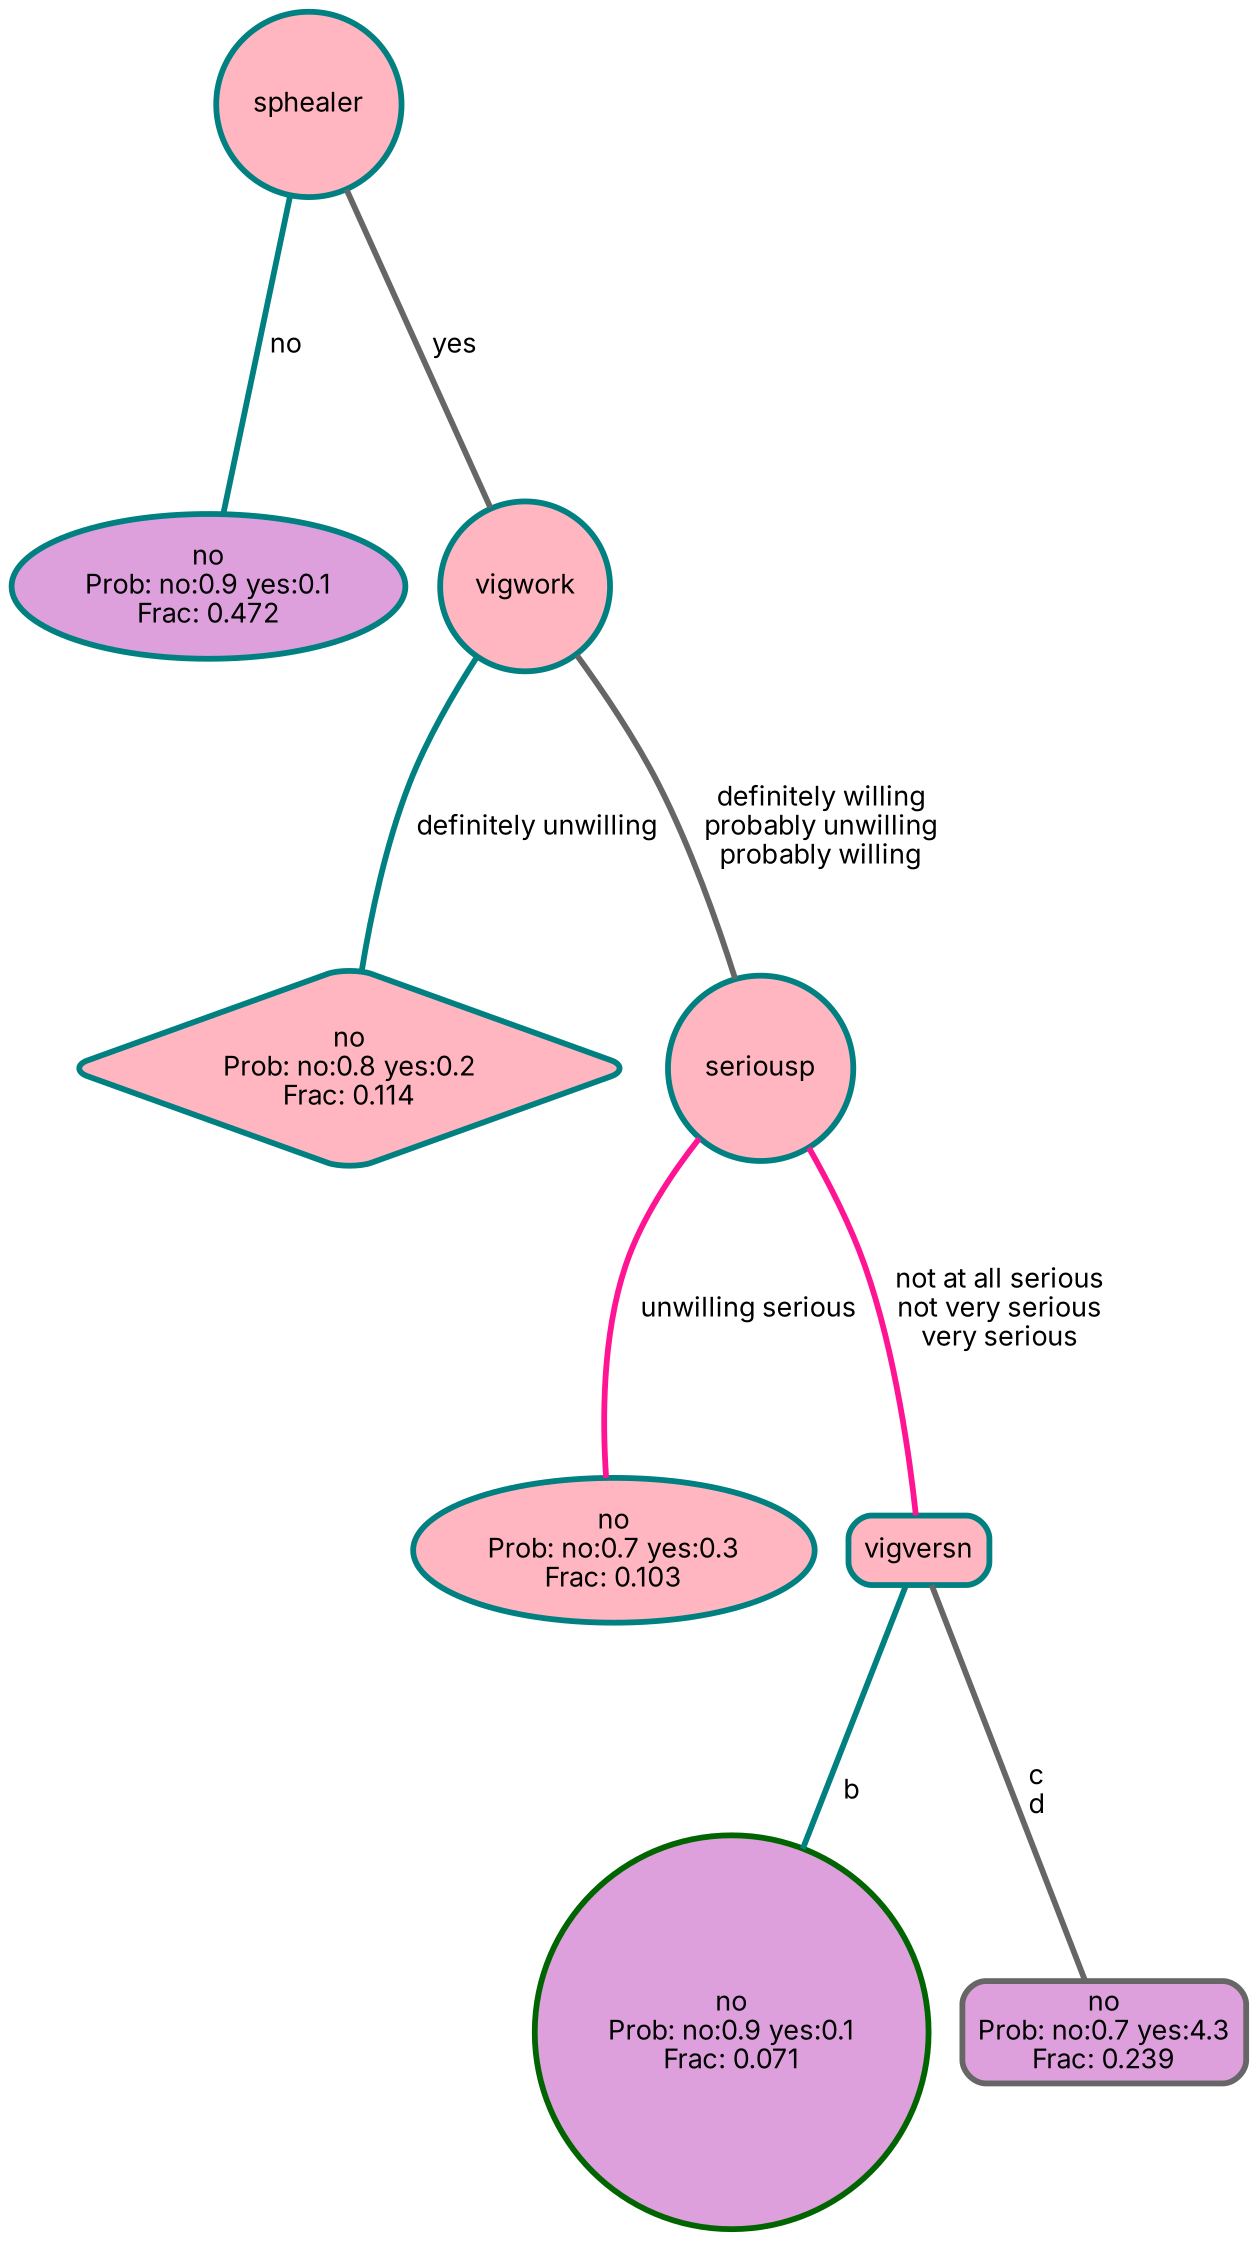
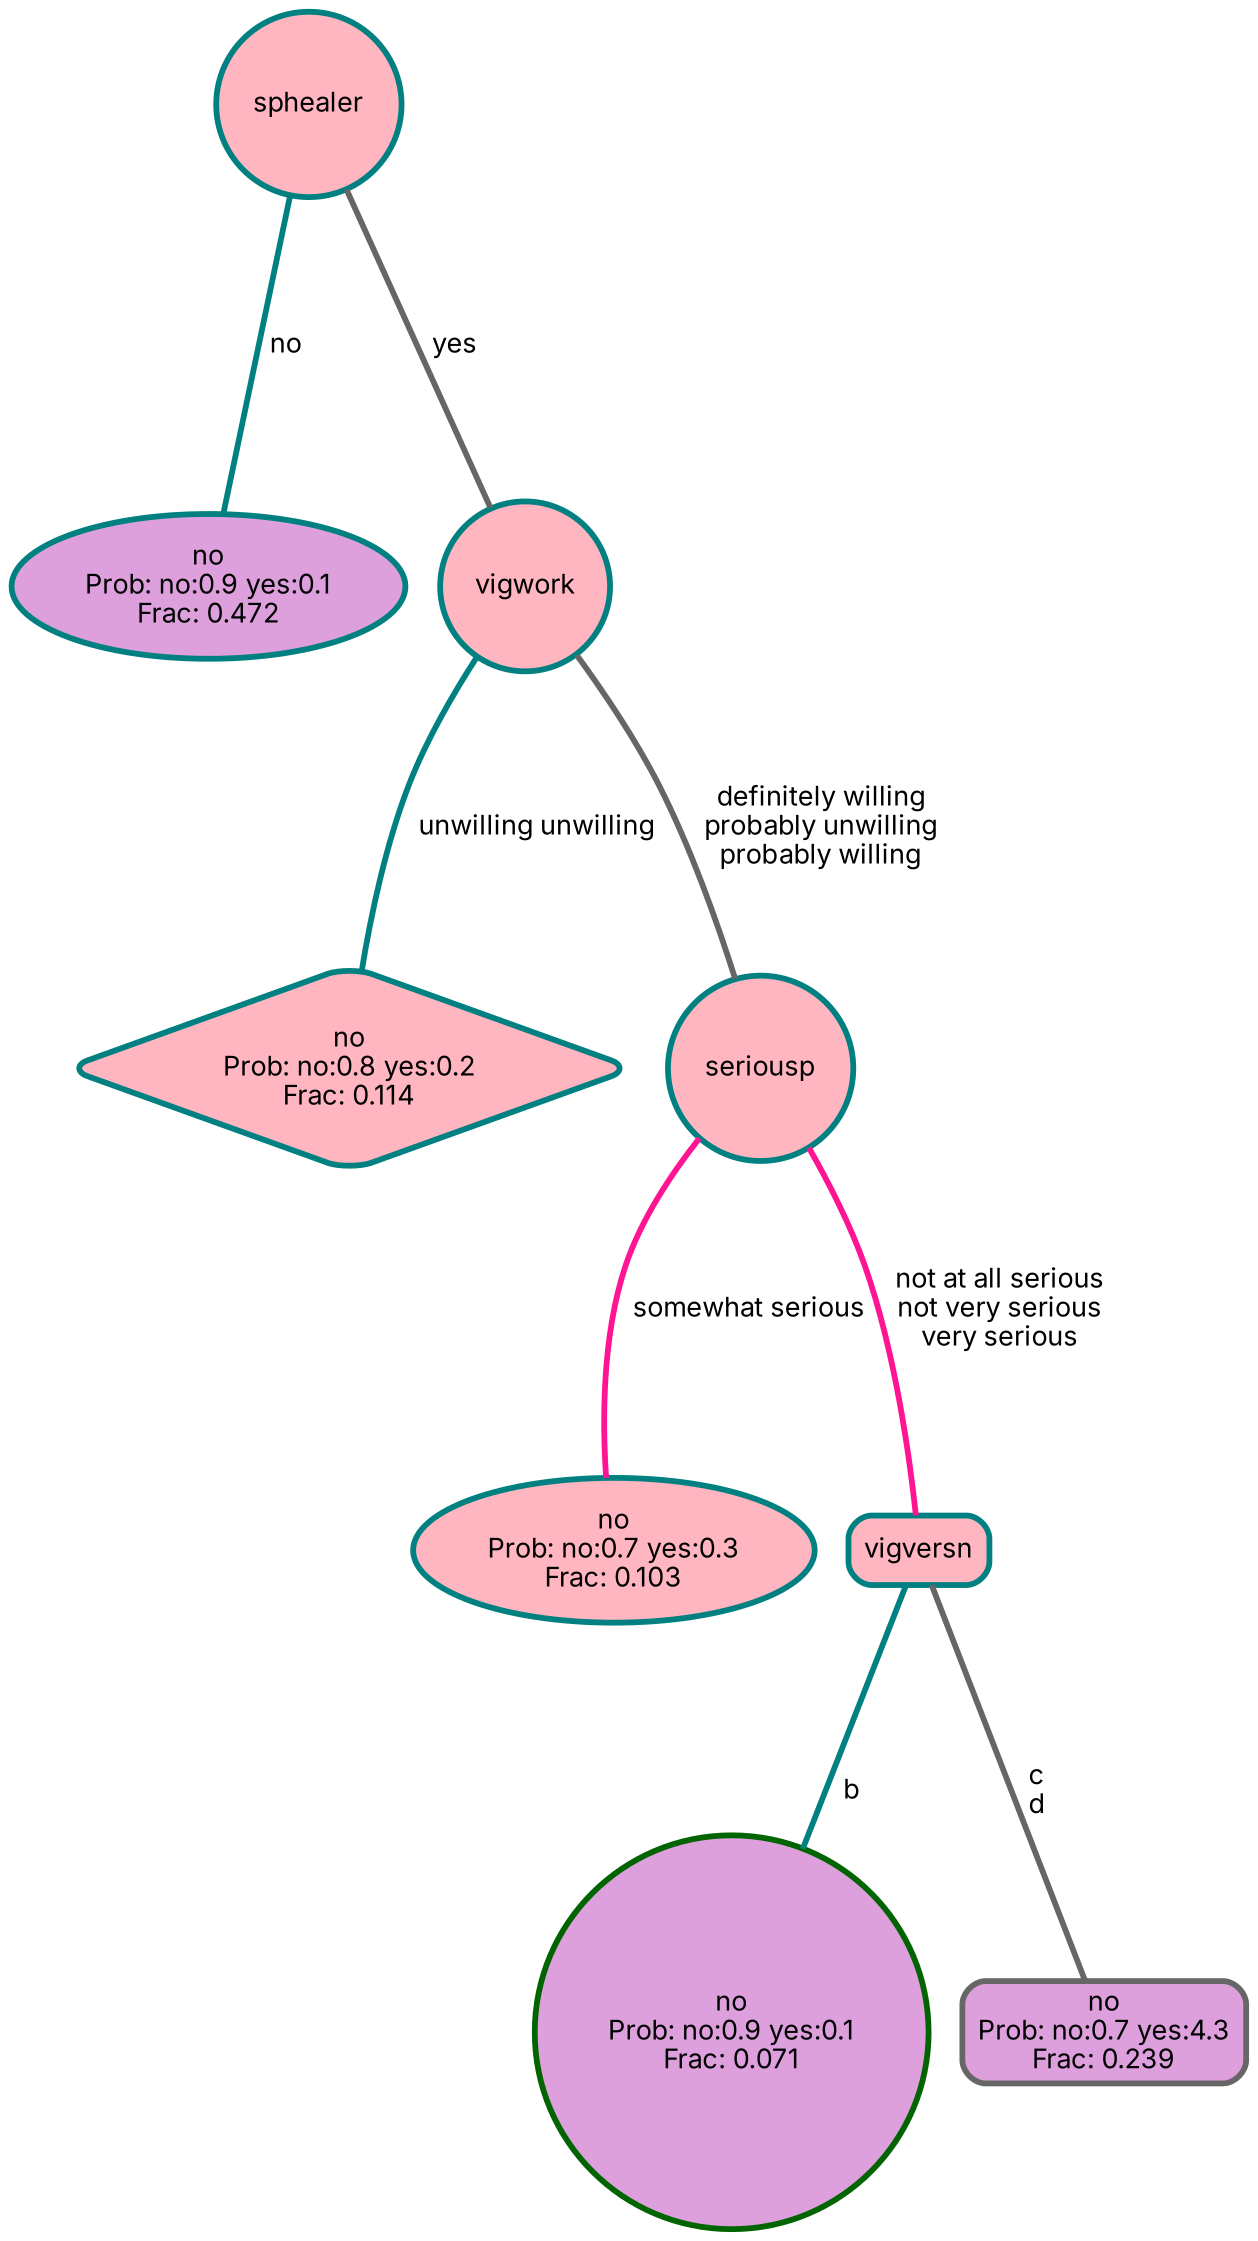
edge "vigwork" -- "no Prob: no:0.8 yes:0.2 Frac: 0.114": label " definitely unwilling" -> " unwilling unwilling"
edge "seriousp" -- "no Prob: no:0.7 yes:0.3 Frac: 0.103": label " unwilling serious" -> " somewhat serious"
